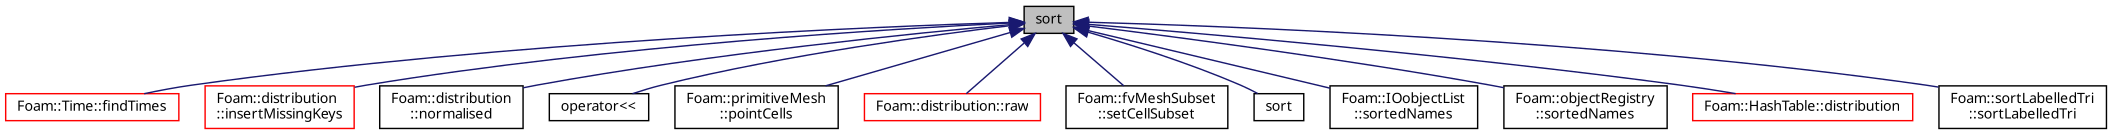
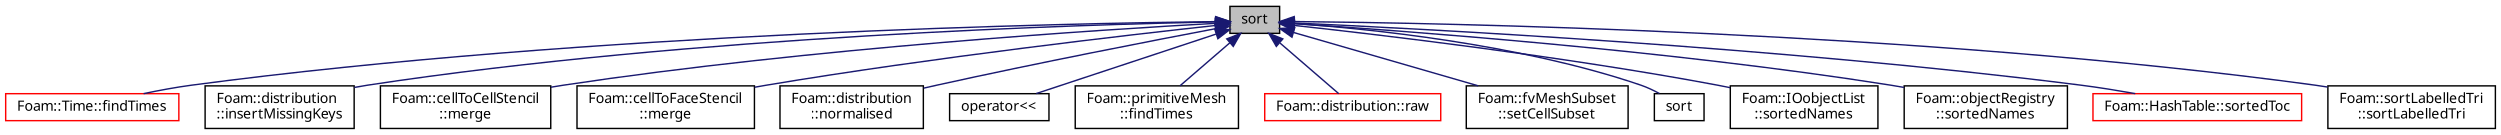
node "Foam::distribution ::insertMissingKeys": color red -> black
node "Foam::cellToCellStencil ::merge": added
node "Foam::cellToFaceStencil ::merge": added
node "Foam::primitiveMesh ::pointCells": label "Foam::primitiveMesh ::pointCells" -> "Foam::primitiveMesh ::findTimes"
node "Foam::HashTable::distribution": label "Foam::HashTable::distribution" -> "Foam::HashTable::sortedToc"
